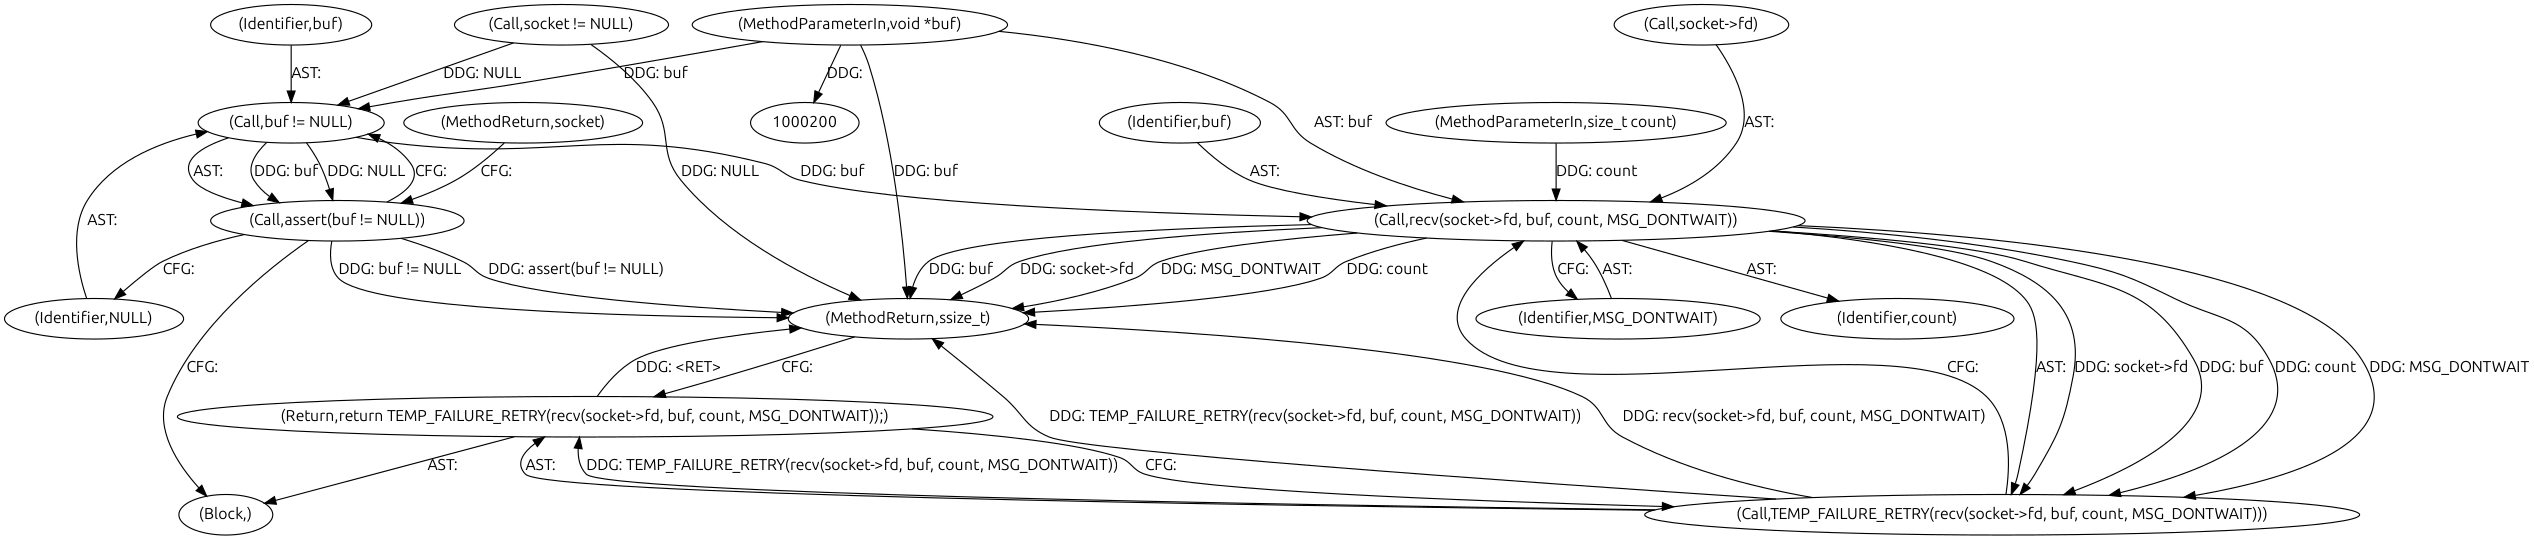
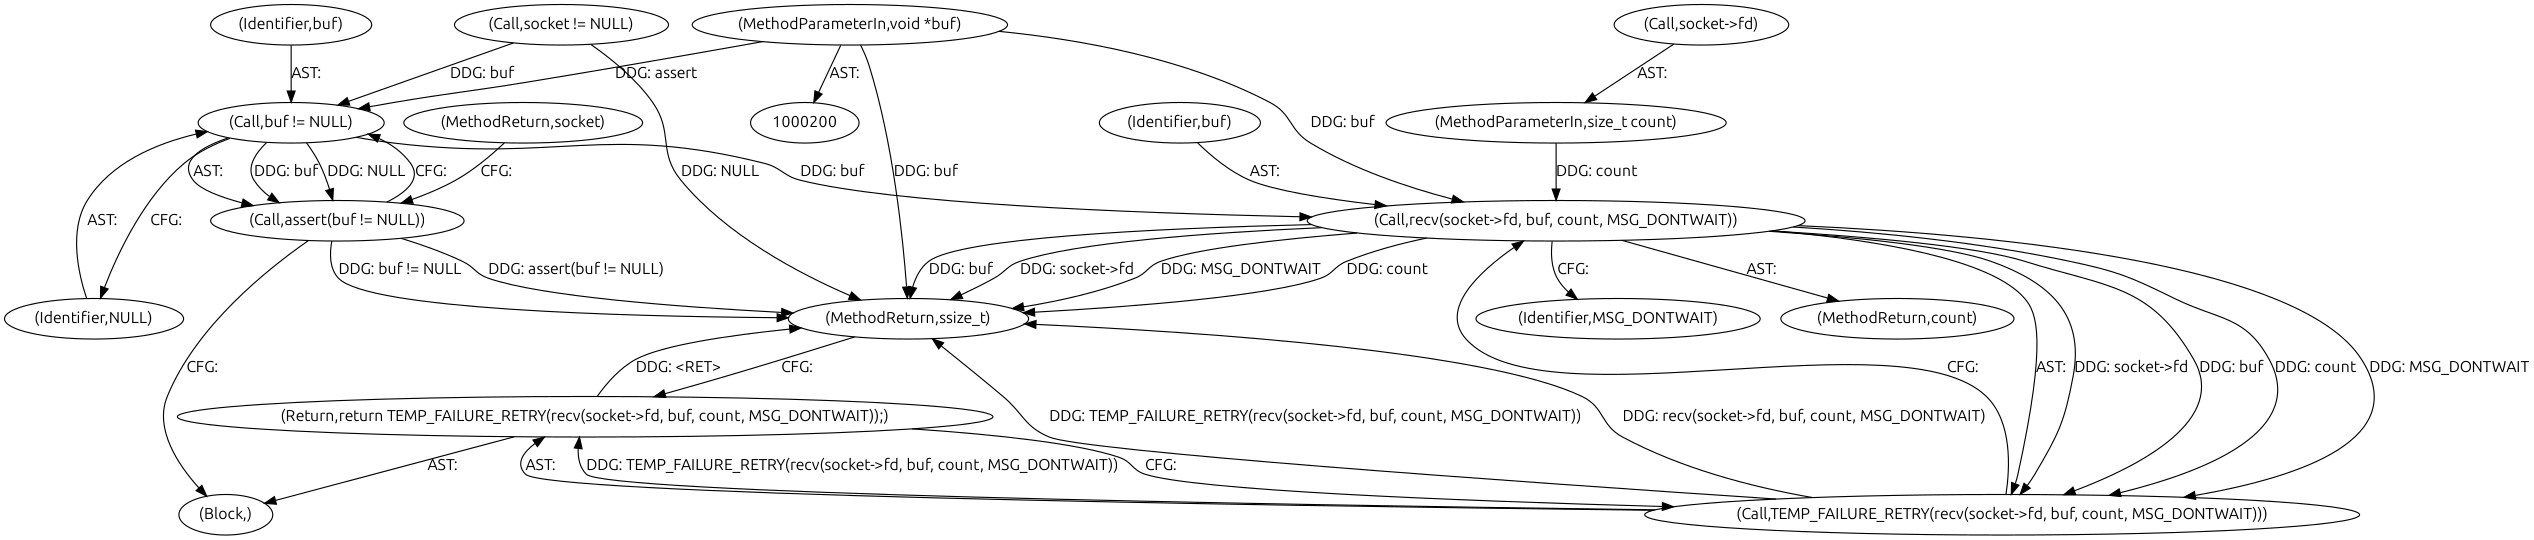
edge "(Call,socket != NULL)" -> "(Call,buf != NULL)": label "DDG: NULL" -> "DDG: buf"
edge "(MethodParameterIn,void *buf)" -> "(Call,buf != NULL)": label "DDG: buf" -> "DDG: assert"
edge "(MethodParameterIn,void *buf)" -> "1000200": label "DDG: " -> "AST: "
edge "(MethodParameterIn,void *buf)" -> "(Call,recv(socket->fd, buf, count, MSG_DONTWAIT))": label "AST: buf" -> "DDG: buf"
edge "(Call,socket->fd)" -> "(Call,recv(socket->fd, buf, count, MSG_DONTWAIT))": now "(Call,socket->fd)" -> "(MethodParameterIn,size_t count)"
edge "(Call,assert(buf != NULL))" -> "(Identifier,NULL)": now "(Call,buf != NULL)" -> "(Identifier,NULL)"
edge "(Identifier,MSG_DONTWAIT)" -> "(Call,recv(socket->fd, buf, count, MSG_DONTWAIT))": removed, label "AST:"
node "(Identifier,count)": label "(Identifier,count)" -> "(MethodReturn,count)"
